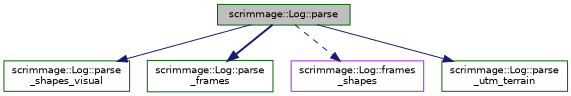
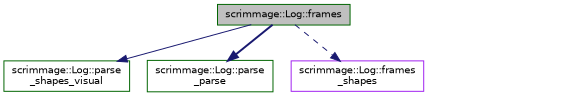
node "scrimmage::Log::parse": label "scrimmage::Log::parse" -> "scrimmage::Log::frames"
node "scrimmage::Log::parse _frames": label "scrimmage::Log::parse _frames" -> "scrimmage::Log::parse _parse"
node "scrimmage::Log::parse _utm_terrain": removed
